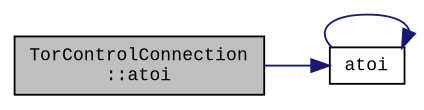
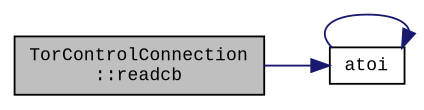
node "TorControlConnection ::atoi": label "TorControlConnection ::atoi" -> "TorControlConnection ::readcb"
